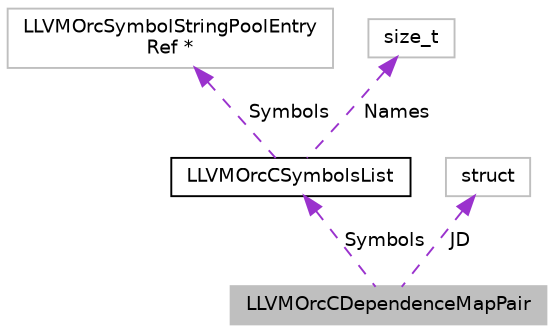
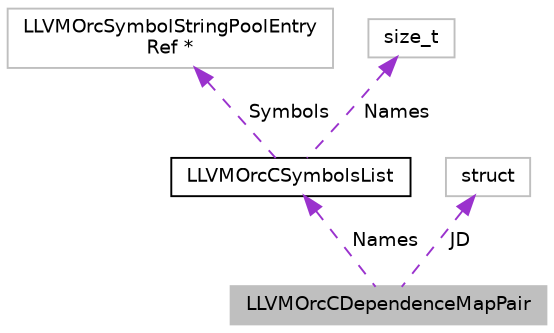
edge "LLVMOrcCDependenceMapPair" -> "LLVMOrcCSymbolsList": label " Symbols" -> " Names"
